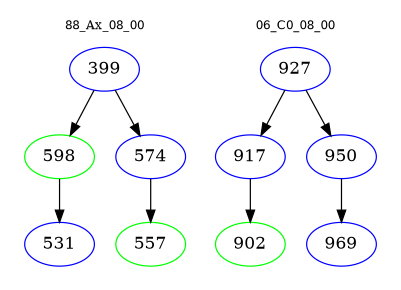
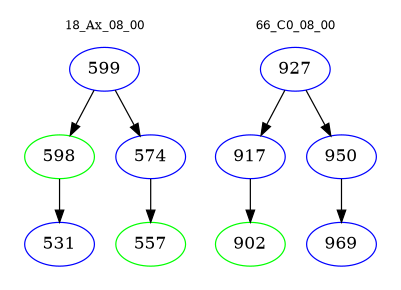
cluster "88_Ax_08_00": label "88_Ax_08_00" -> "18_Ax_08_00"
cluster "06_C0_08_00": label "06_C0_08_00" -> "66_C0_08_00"
node "399": label "399" -> "599"
